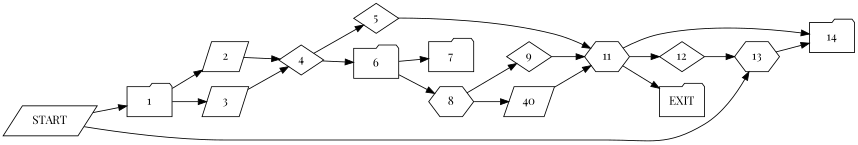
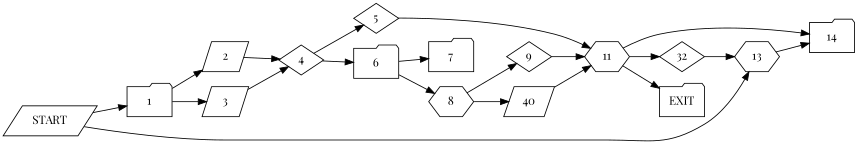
node "12": label "12" -> "32"
